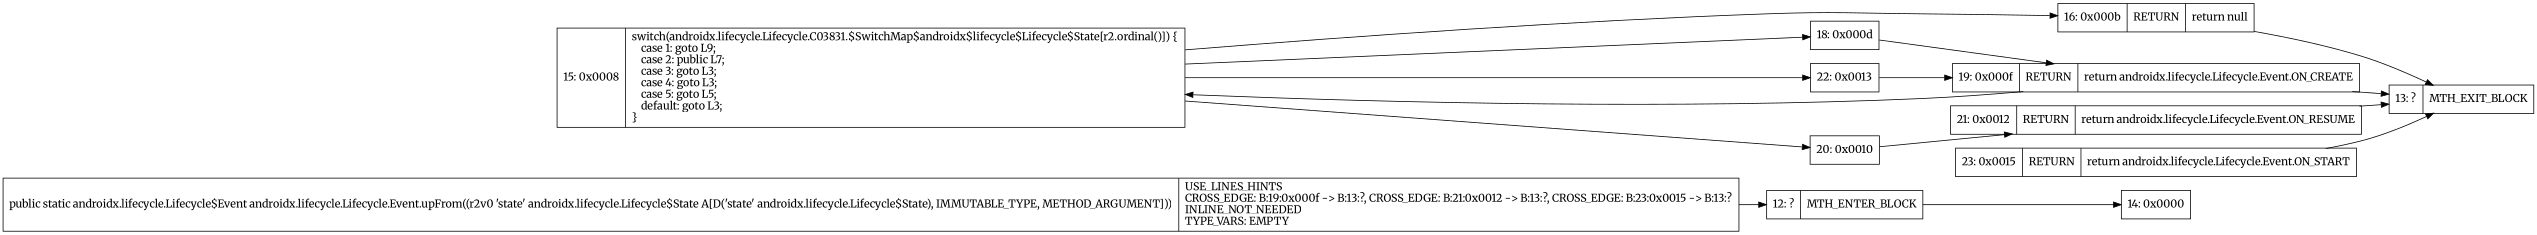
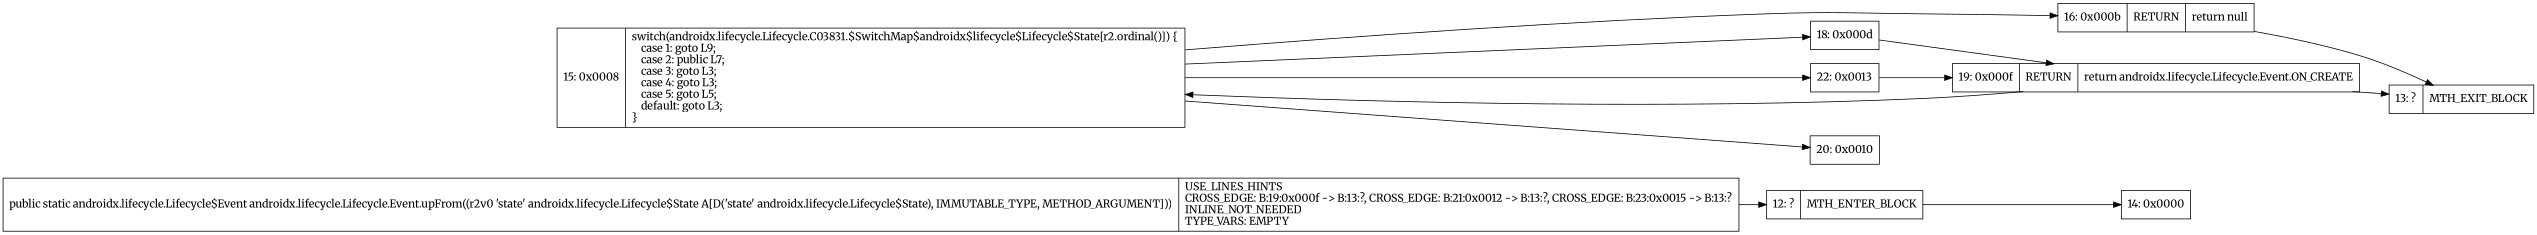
node "21: 0x0012": removed
node "23: 0x0015": removed
